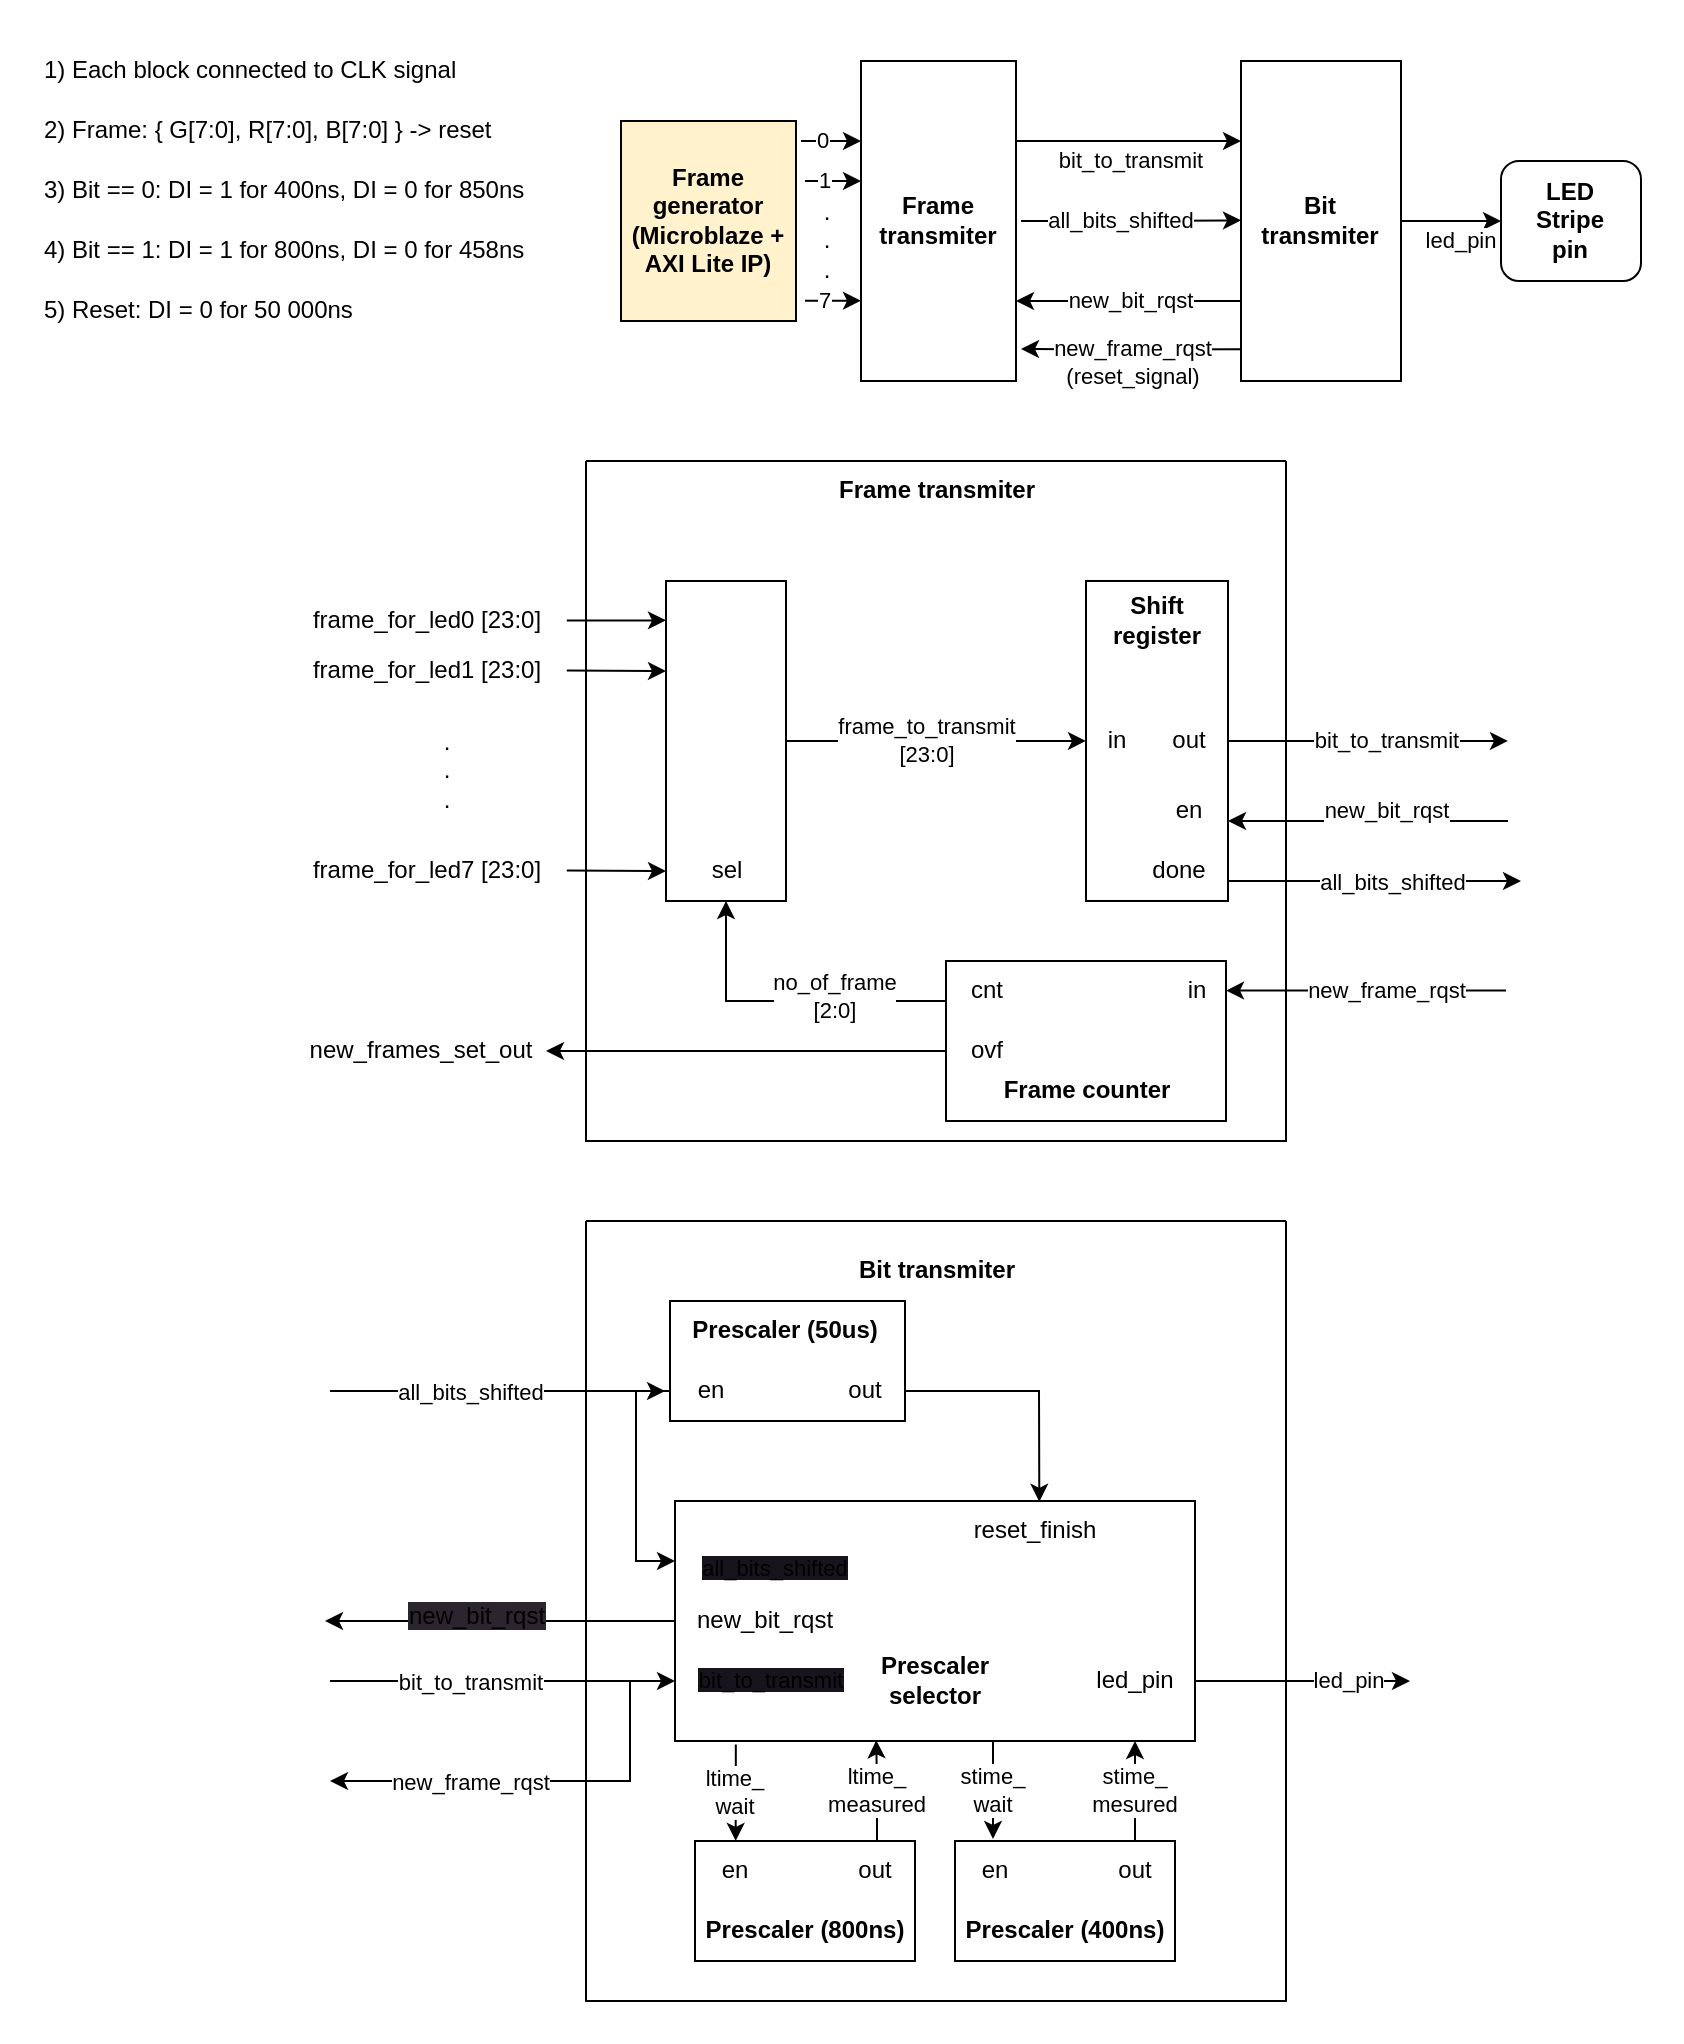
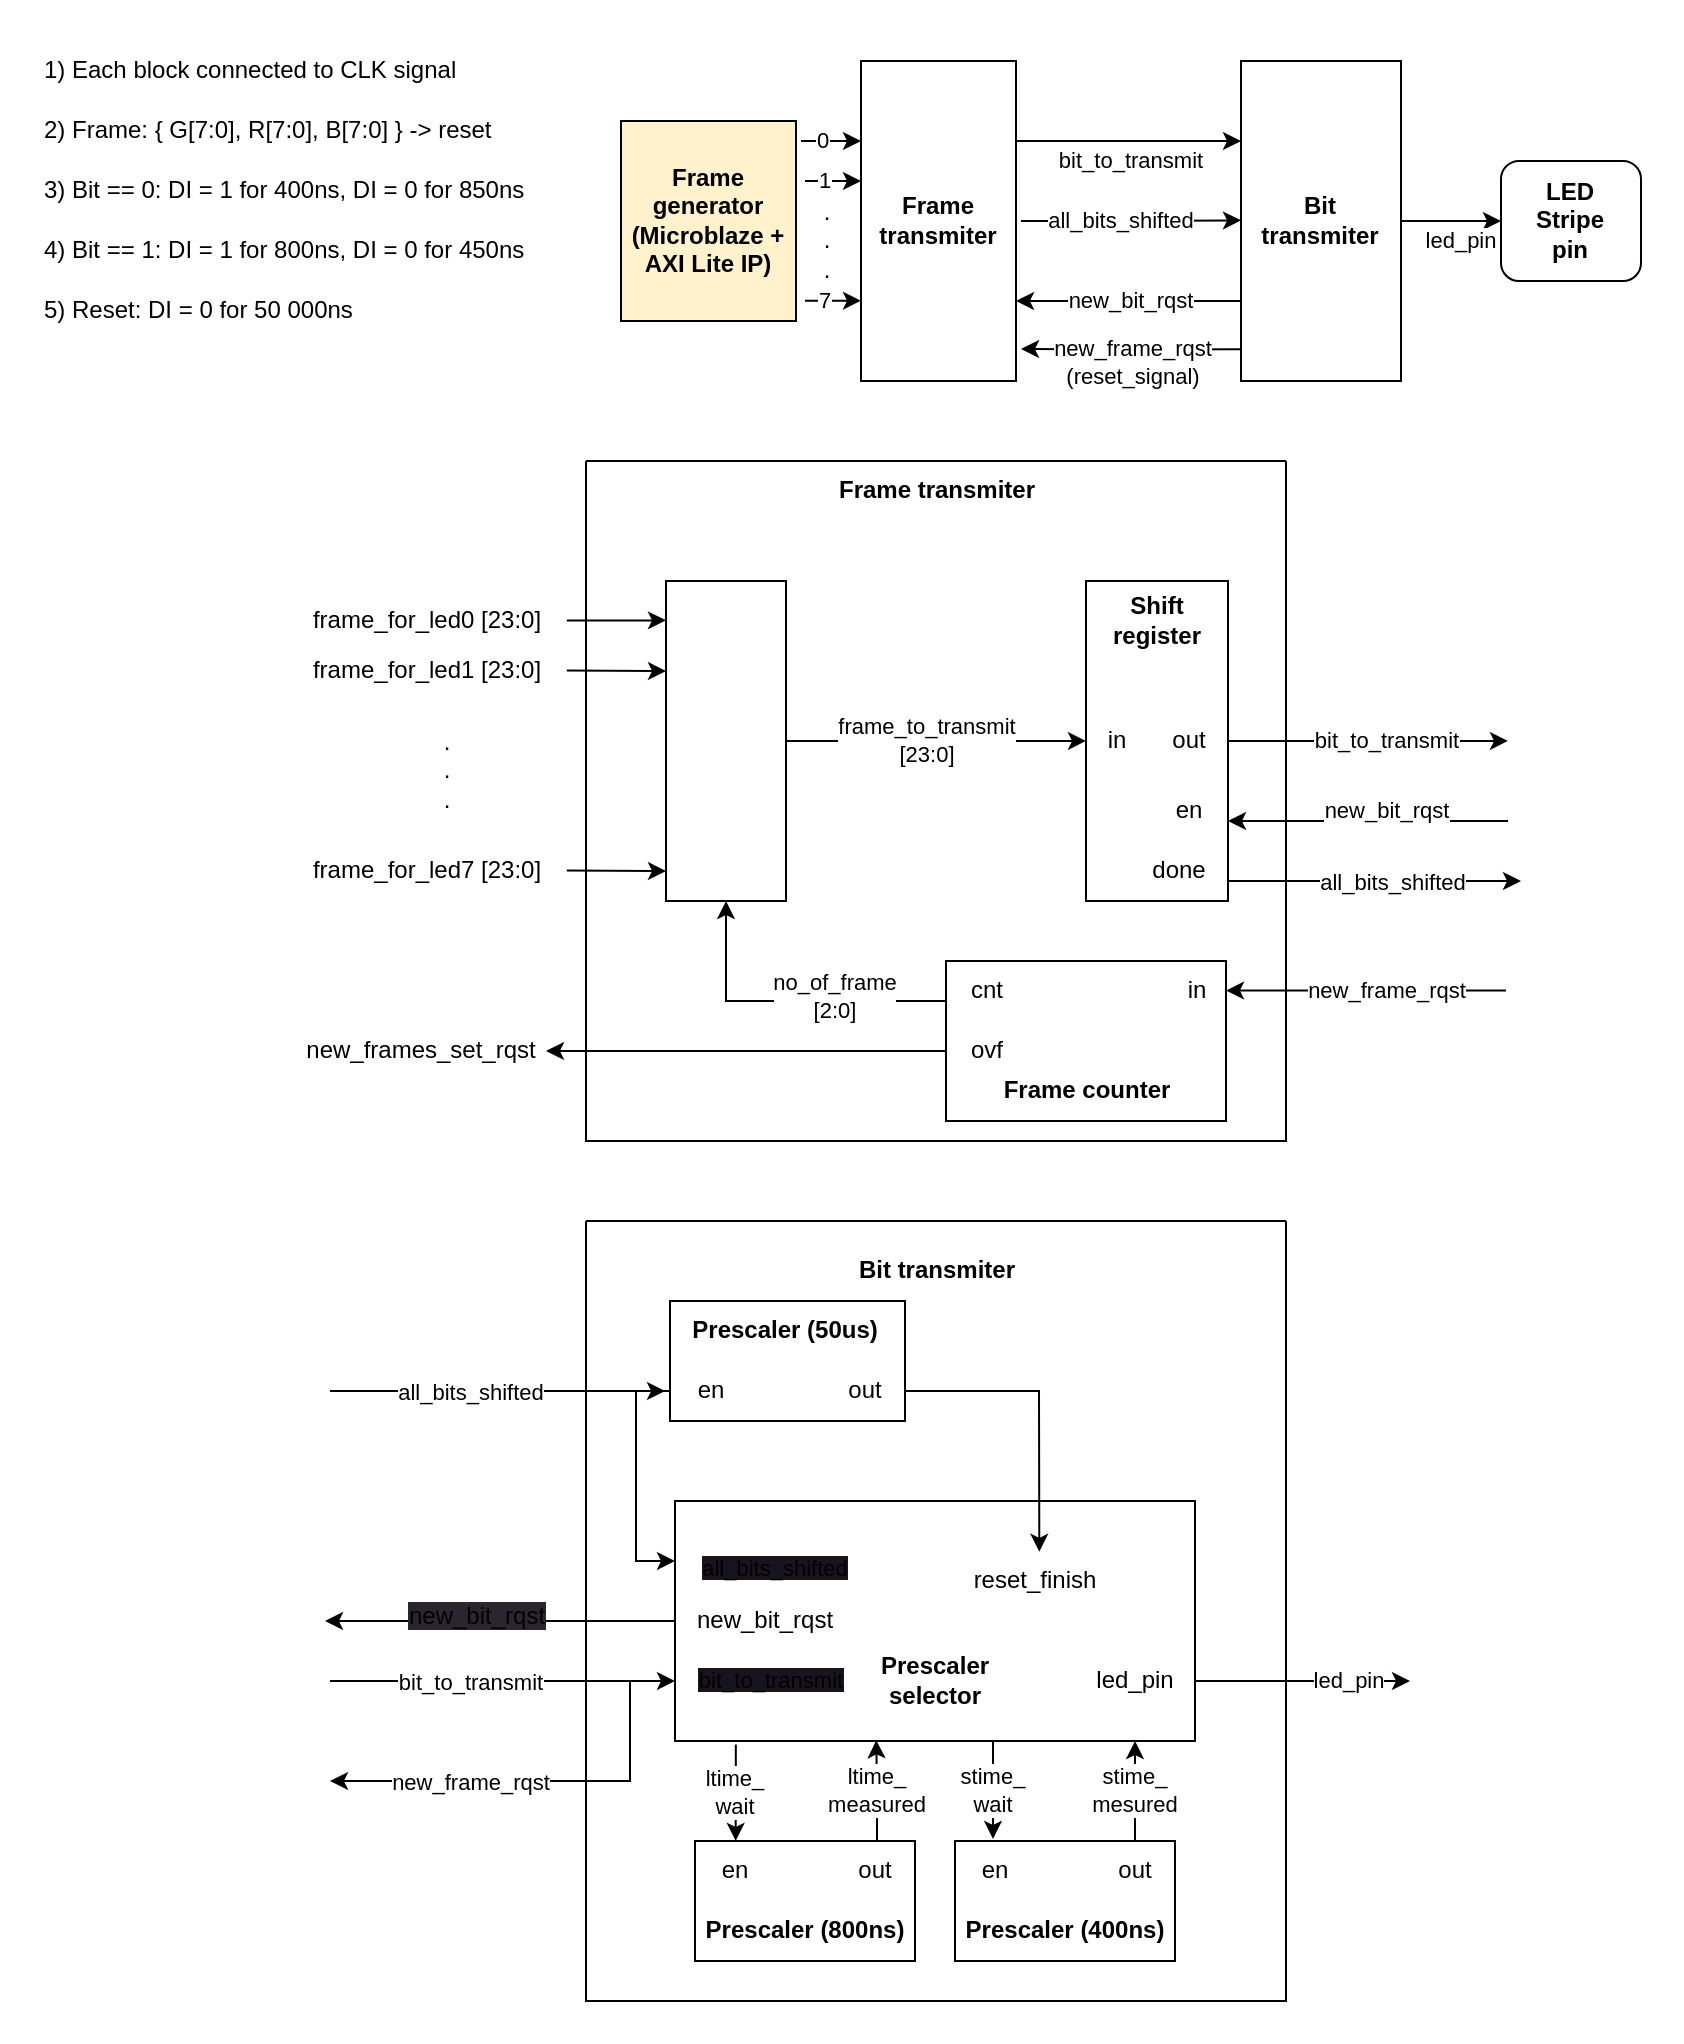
node "4) Bit == 1: DI = 1 for 800ns, DI = 0 for 458ns": label "4) Bit == 1: DI = 1 for 800ns, DI = 0 for 458ns" -> "4) Bit == 1: DI = 1 for 800ns, DI = 0 for 450ns"
node "sel": removed
node "new_frames_set_out": label "new_frames_set_out" -> "new_frames_set_rqst"
node "reset_finish": moved (1035, 1531) -> (1035, 1581)
